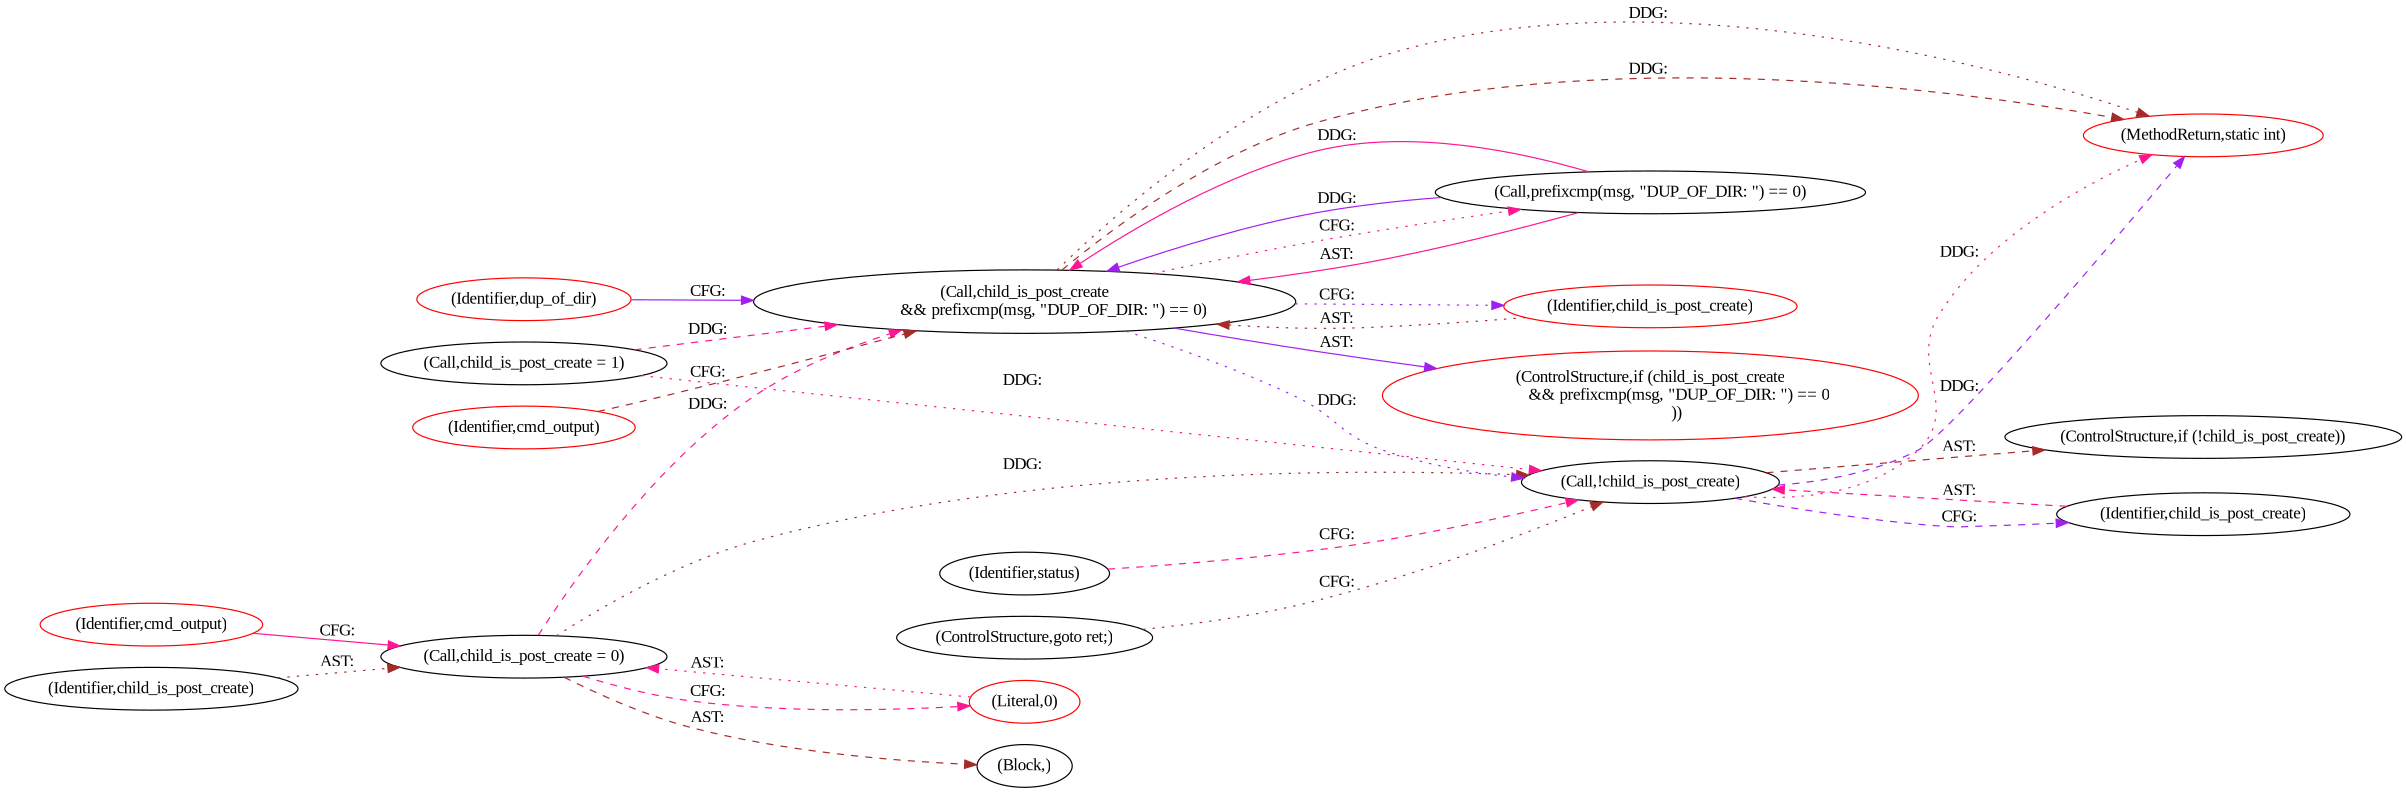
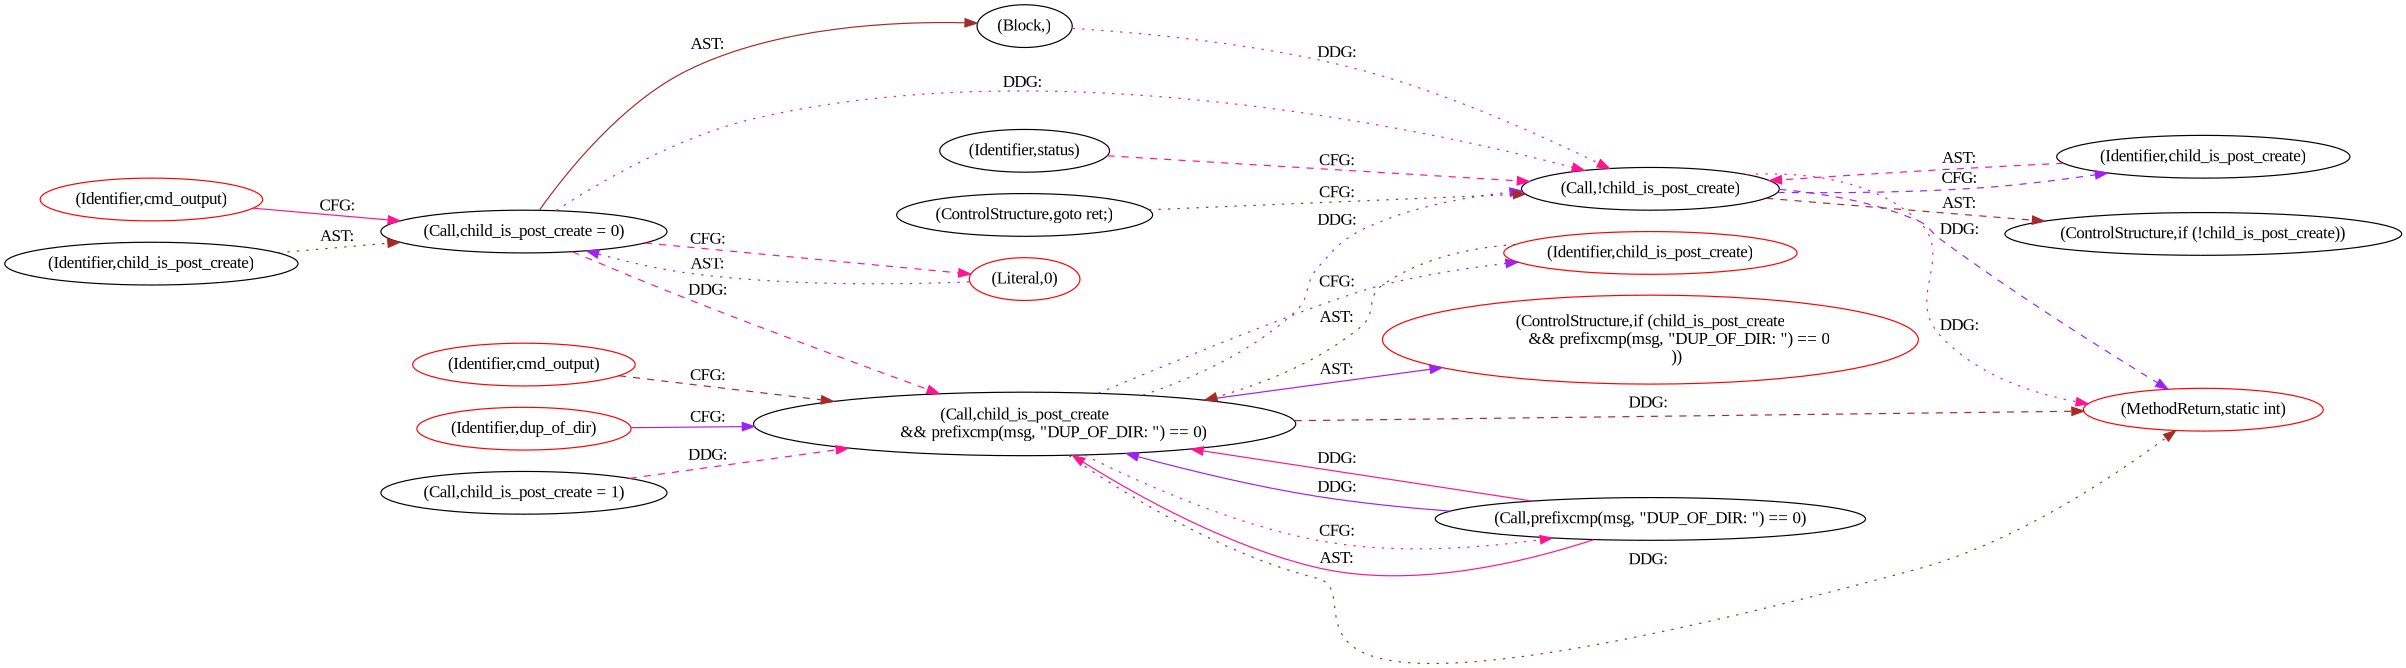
edge "(Call,child_is_post_create = 1)" -> "(Call,!child_is_post_create)": now "(Block,)" -> "(Call,!child_is_post_create)"
edge "(Call,child_is_post_create = 0)" -> "(Call,!child_is_post_create)": color brown -> deeppink
edge "(Literal,0)" -> "(Call,child_is_post_create = 0)": color deeppink -> purple
edge "(Call,child_is_post_create = 0)" -> "(Block,)": style dashed -> solid
